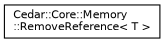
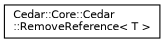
node "Cedar::Core::Memory ::RemoveReference< T >": label "Cedar::Core::Memory ::RemoveReference< T >" -> "Cedar::Core::Cedar ::RemoveReference< T >"
